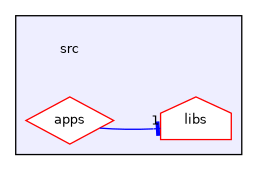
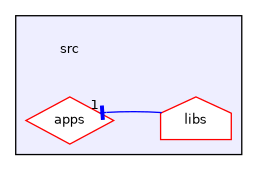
edge "apps" -> "libs": reversed
